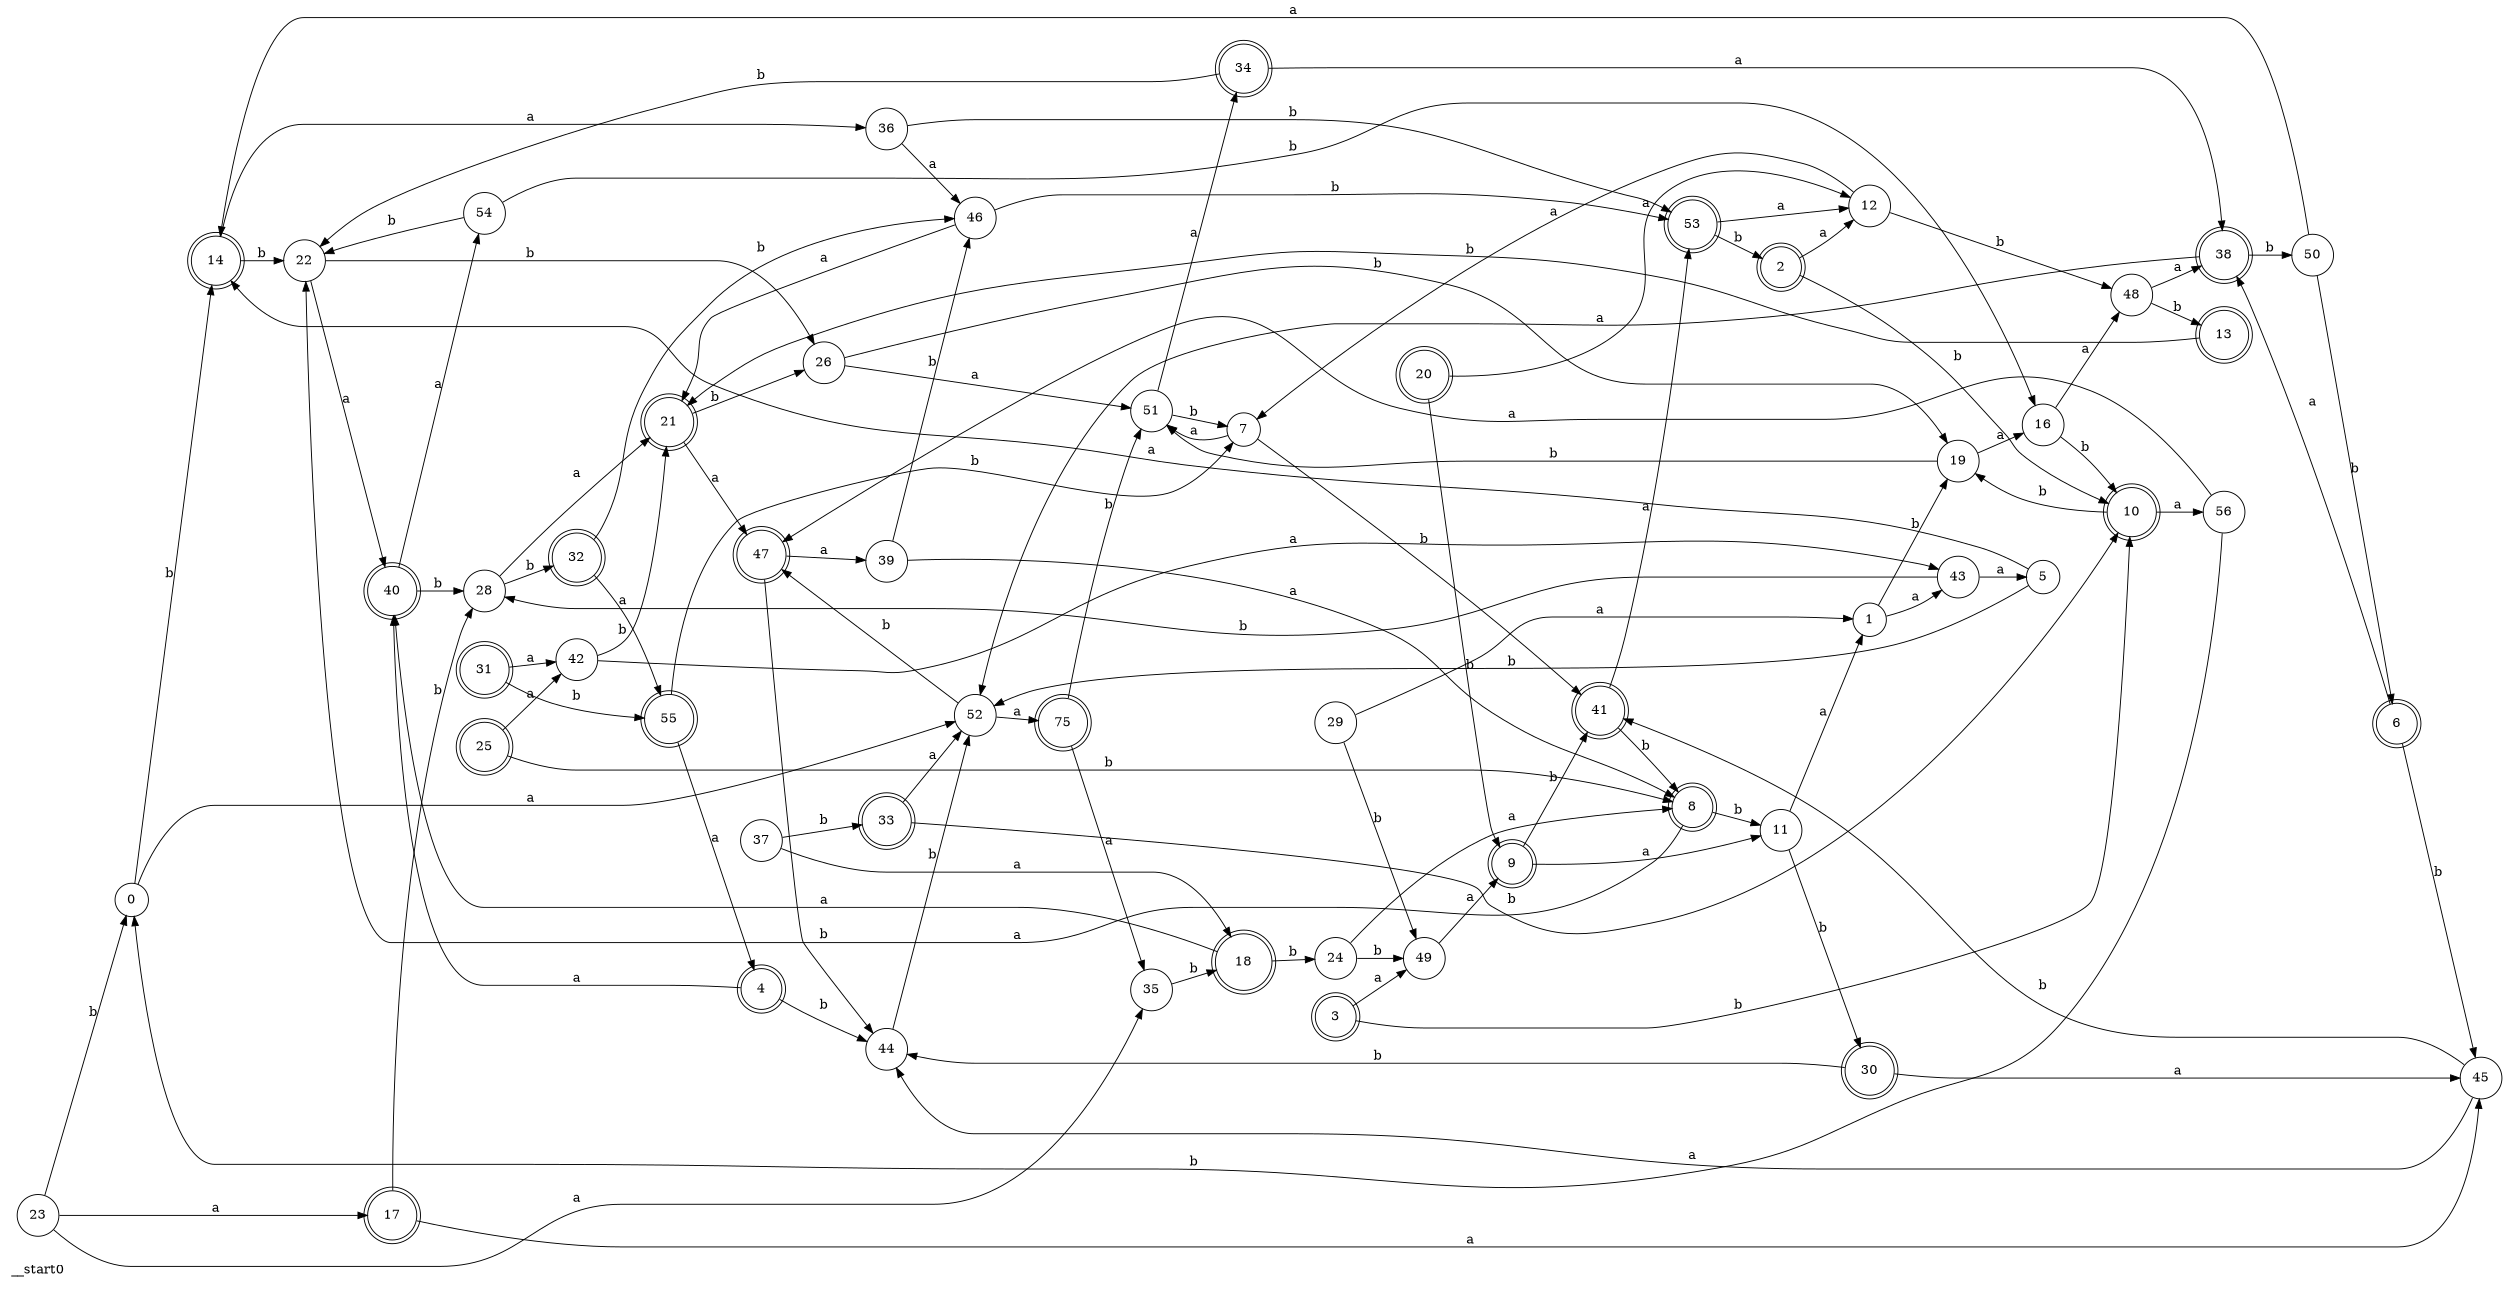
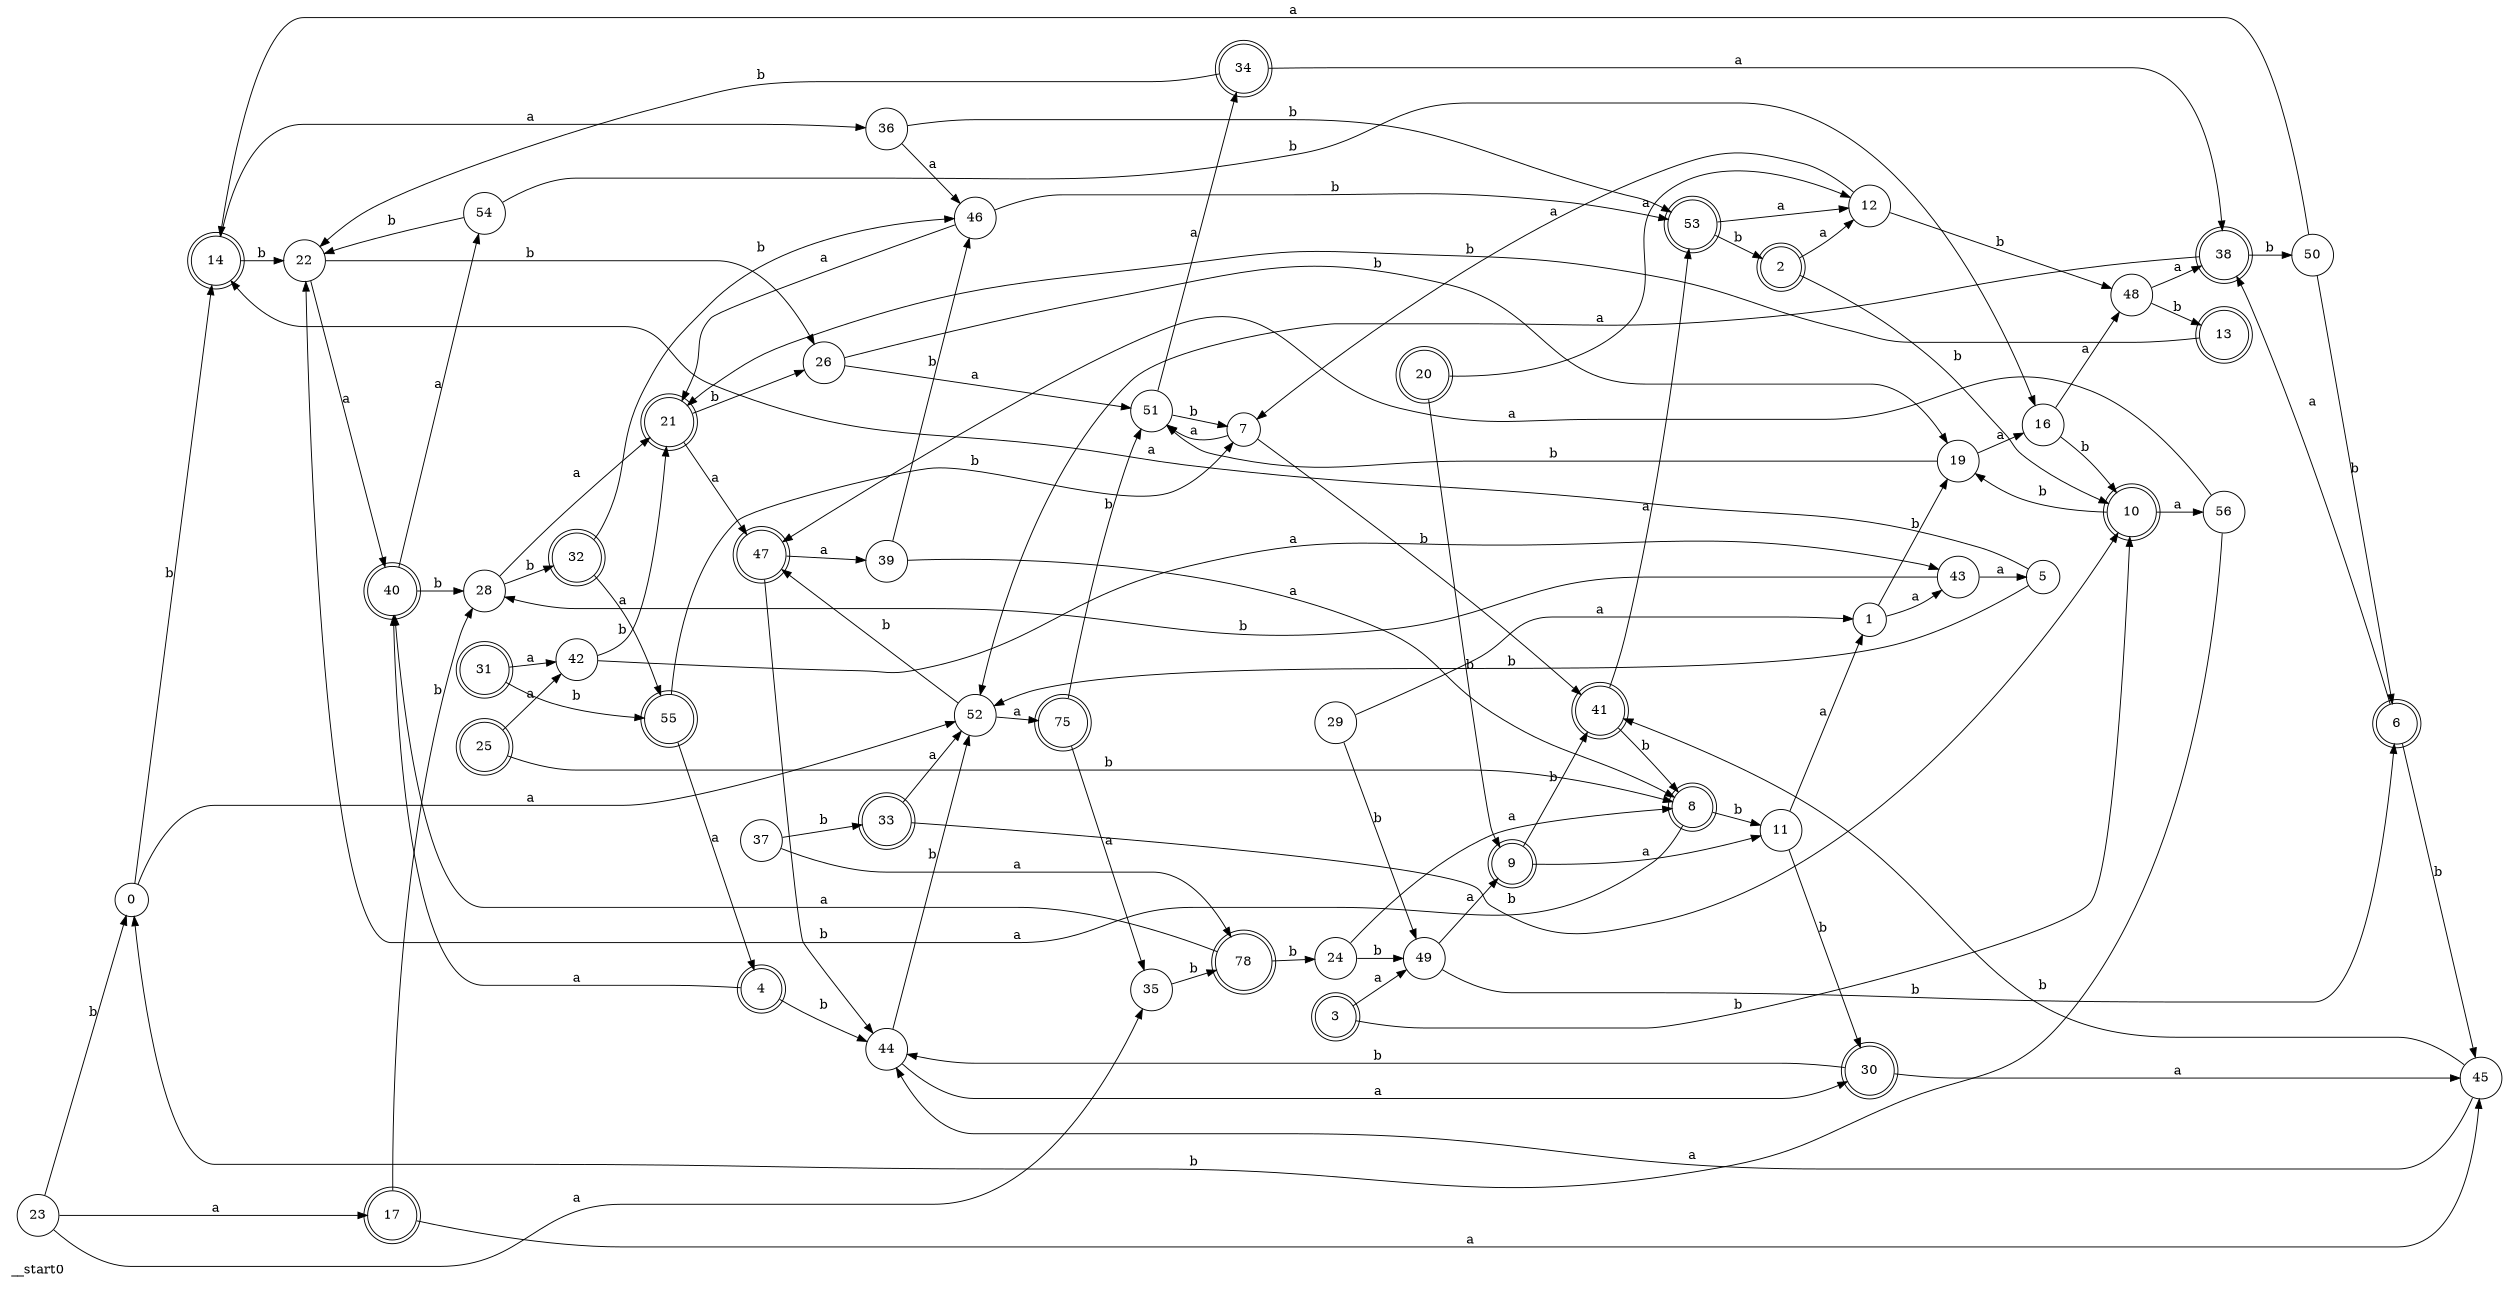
node "18": label "18" -> "78"
edge "49" -> "6": added, label "b"
edge "44" -> "30": added, label "a"
